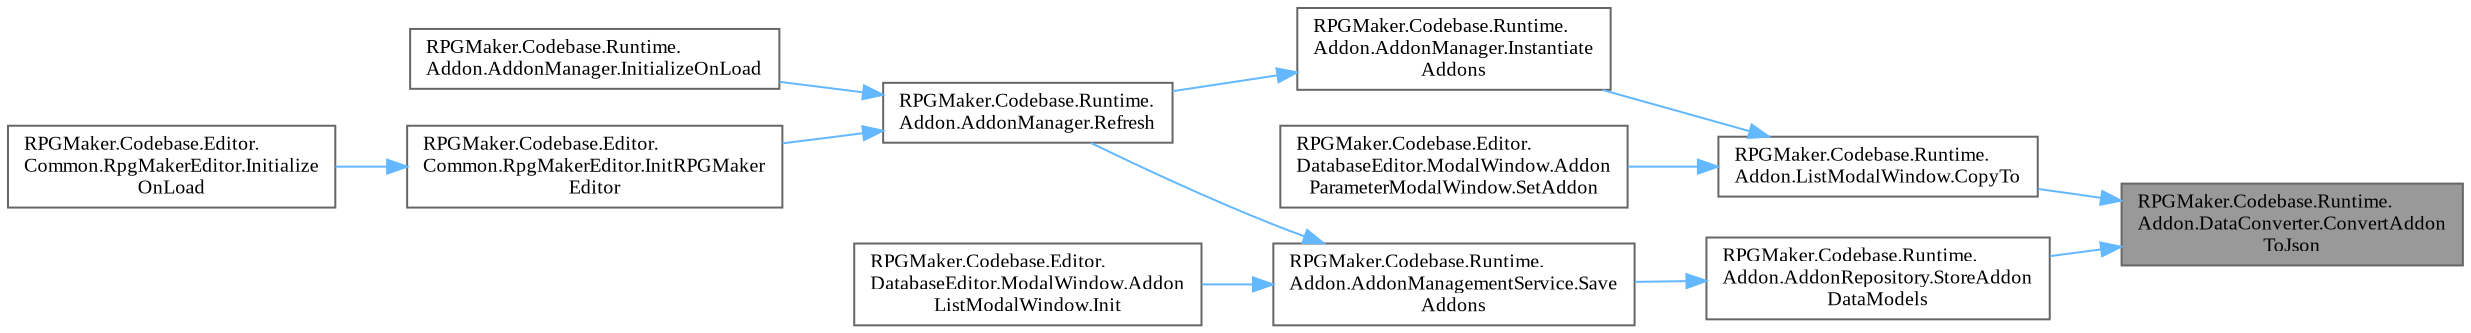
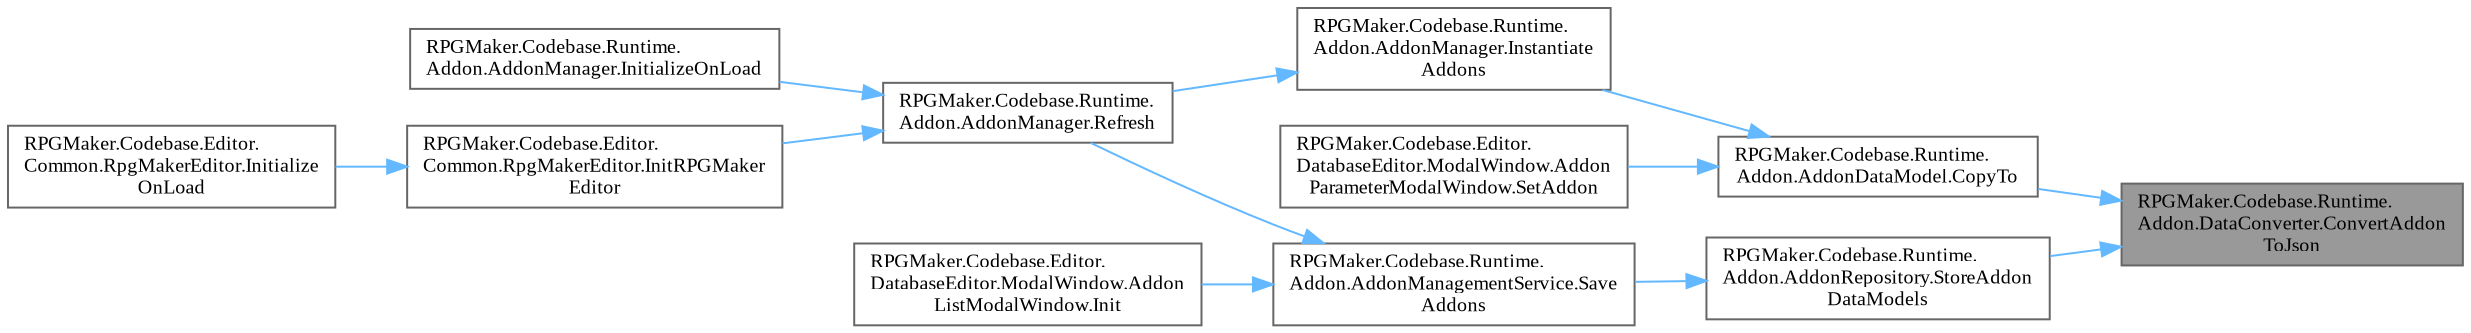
node "RPGMaker.Codebase.Runtime. Addon.ListModalWindow.CopyTo": label "RPGMaker.Codebase.Runtime. Addon.ListModalWindow.CopyTo" -> "RPGMaker.Codebase.Runtime. Addon.AddonDataModel.CopyTo"
